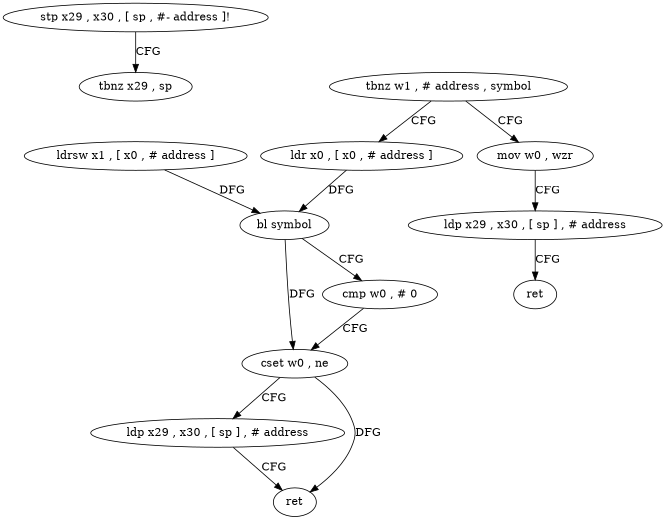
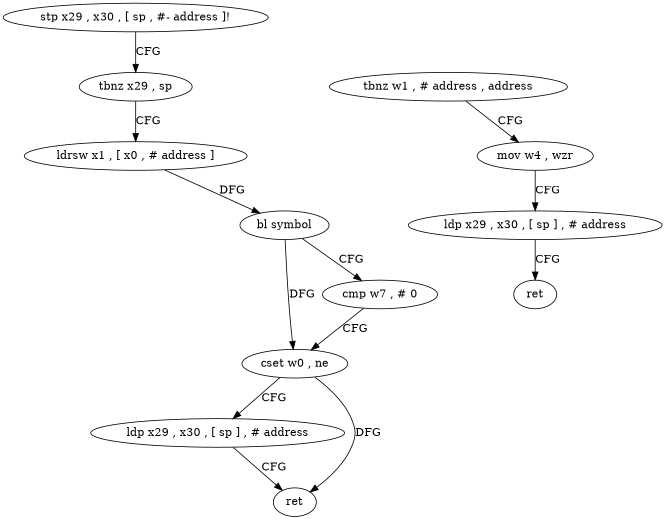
node "tbnz w1 , # address , symbol": label "tbnz w1 , # address , symbol" -> "tbnz w1 , # address , address"
edge "tbnz x29 , sp" -> "ldrsw x1 , [ x0 , # address ]": added, label "CFG"
node "ldr x0 , [ x0 , # address ]": removed
node "mov w0 , wzr": label "mov w0 , wzr" -> "mov w4 , wzr"
node "cmp w0 , # 0": label "cmp w0 , # 0" -> "cmp w7 , # 0"
